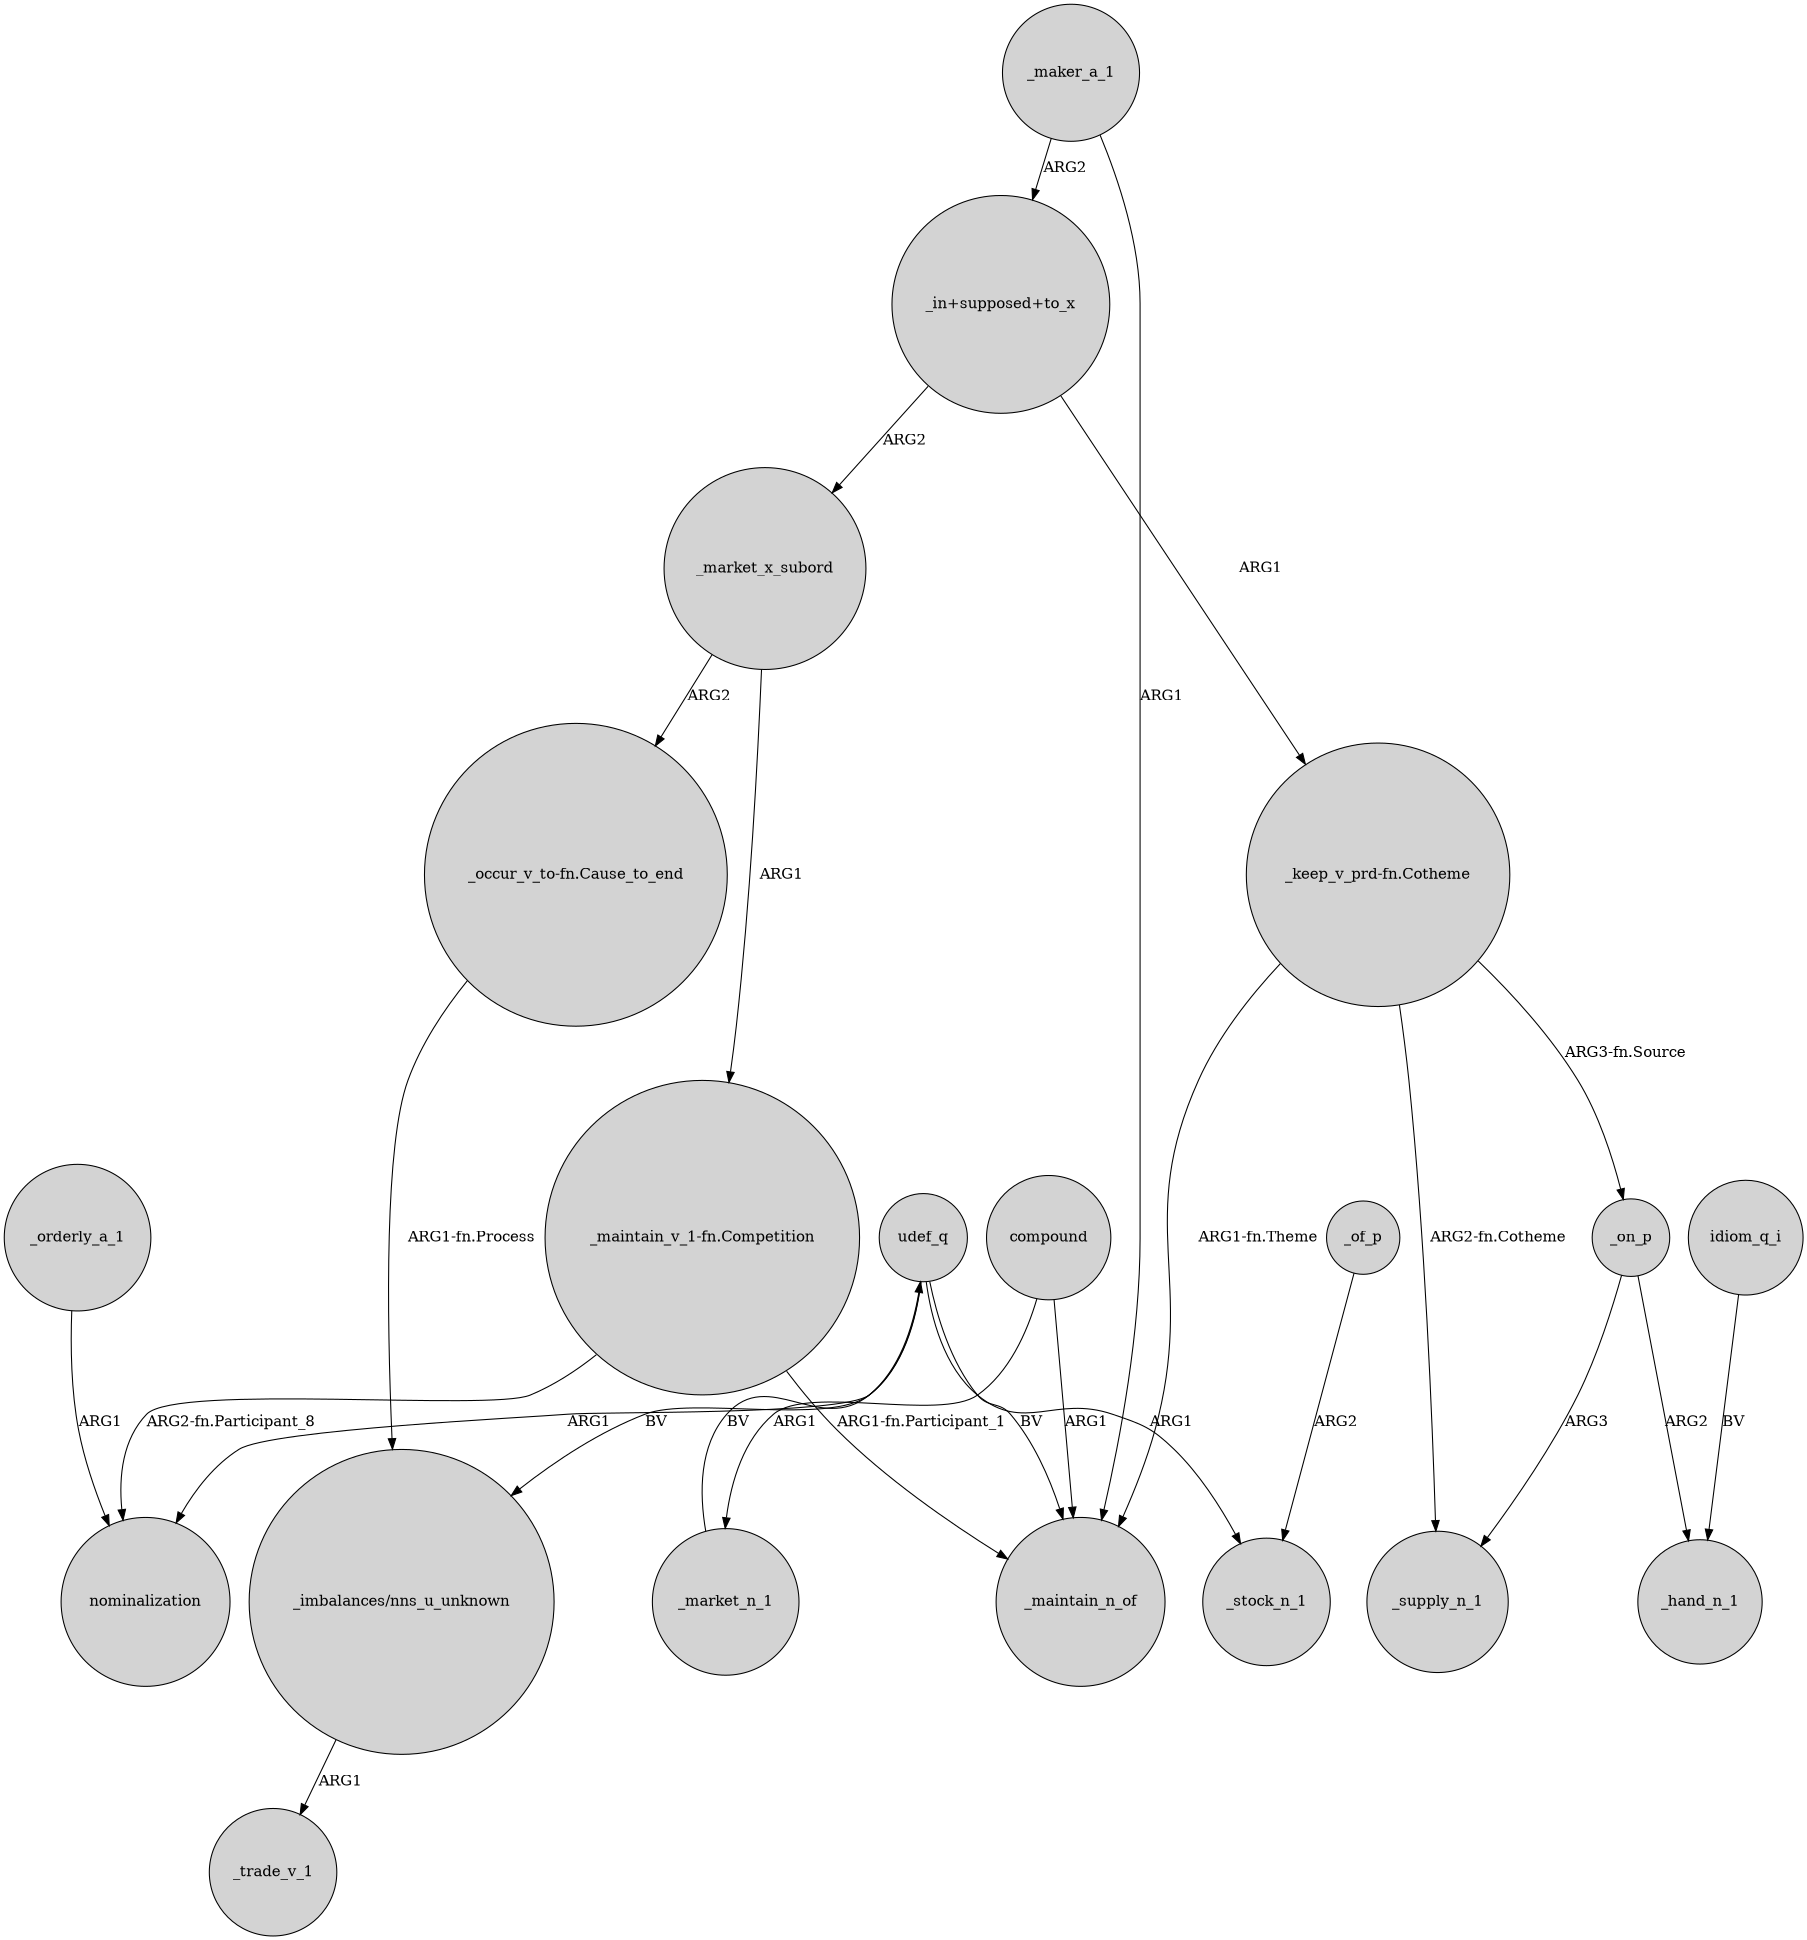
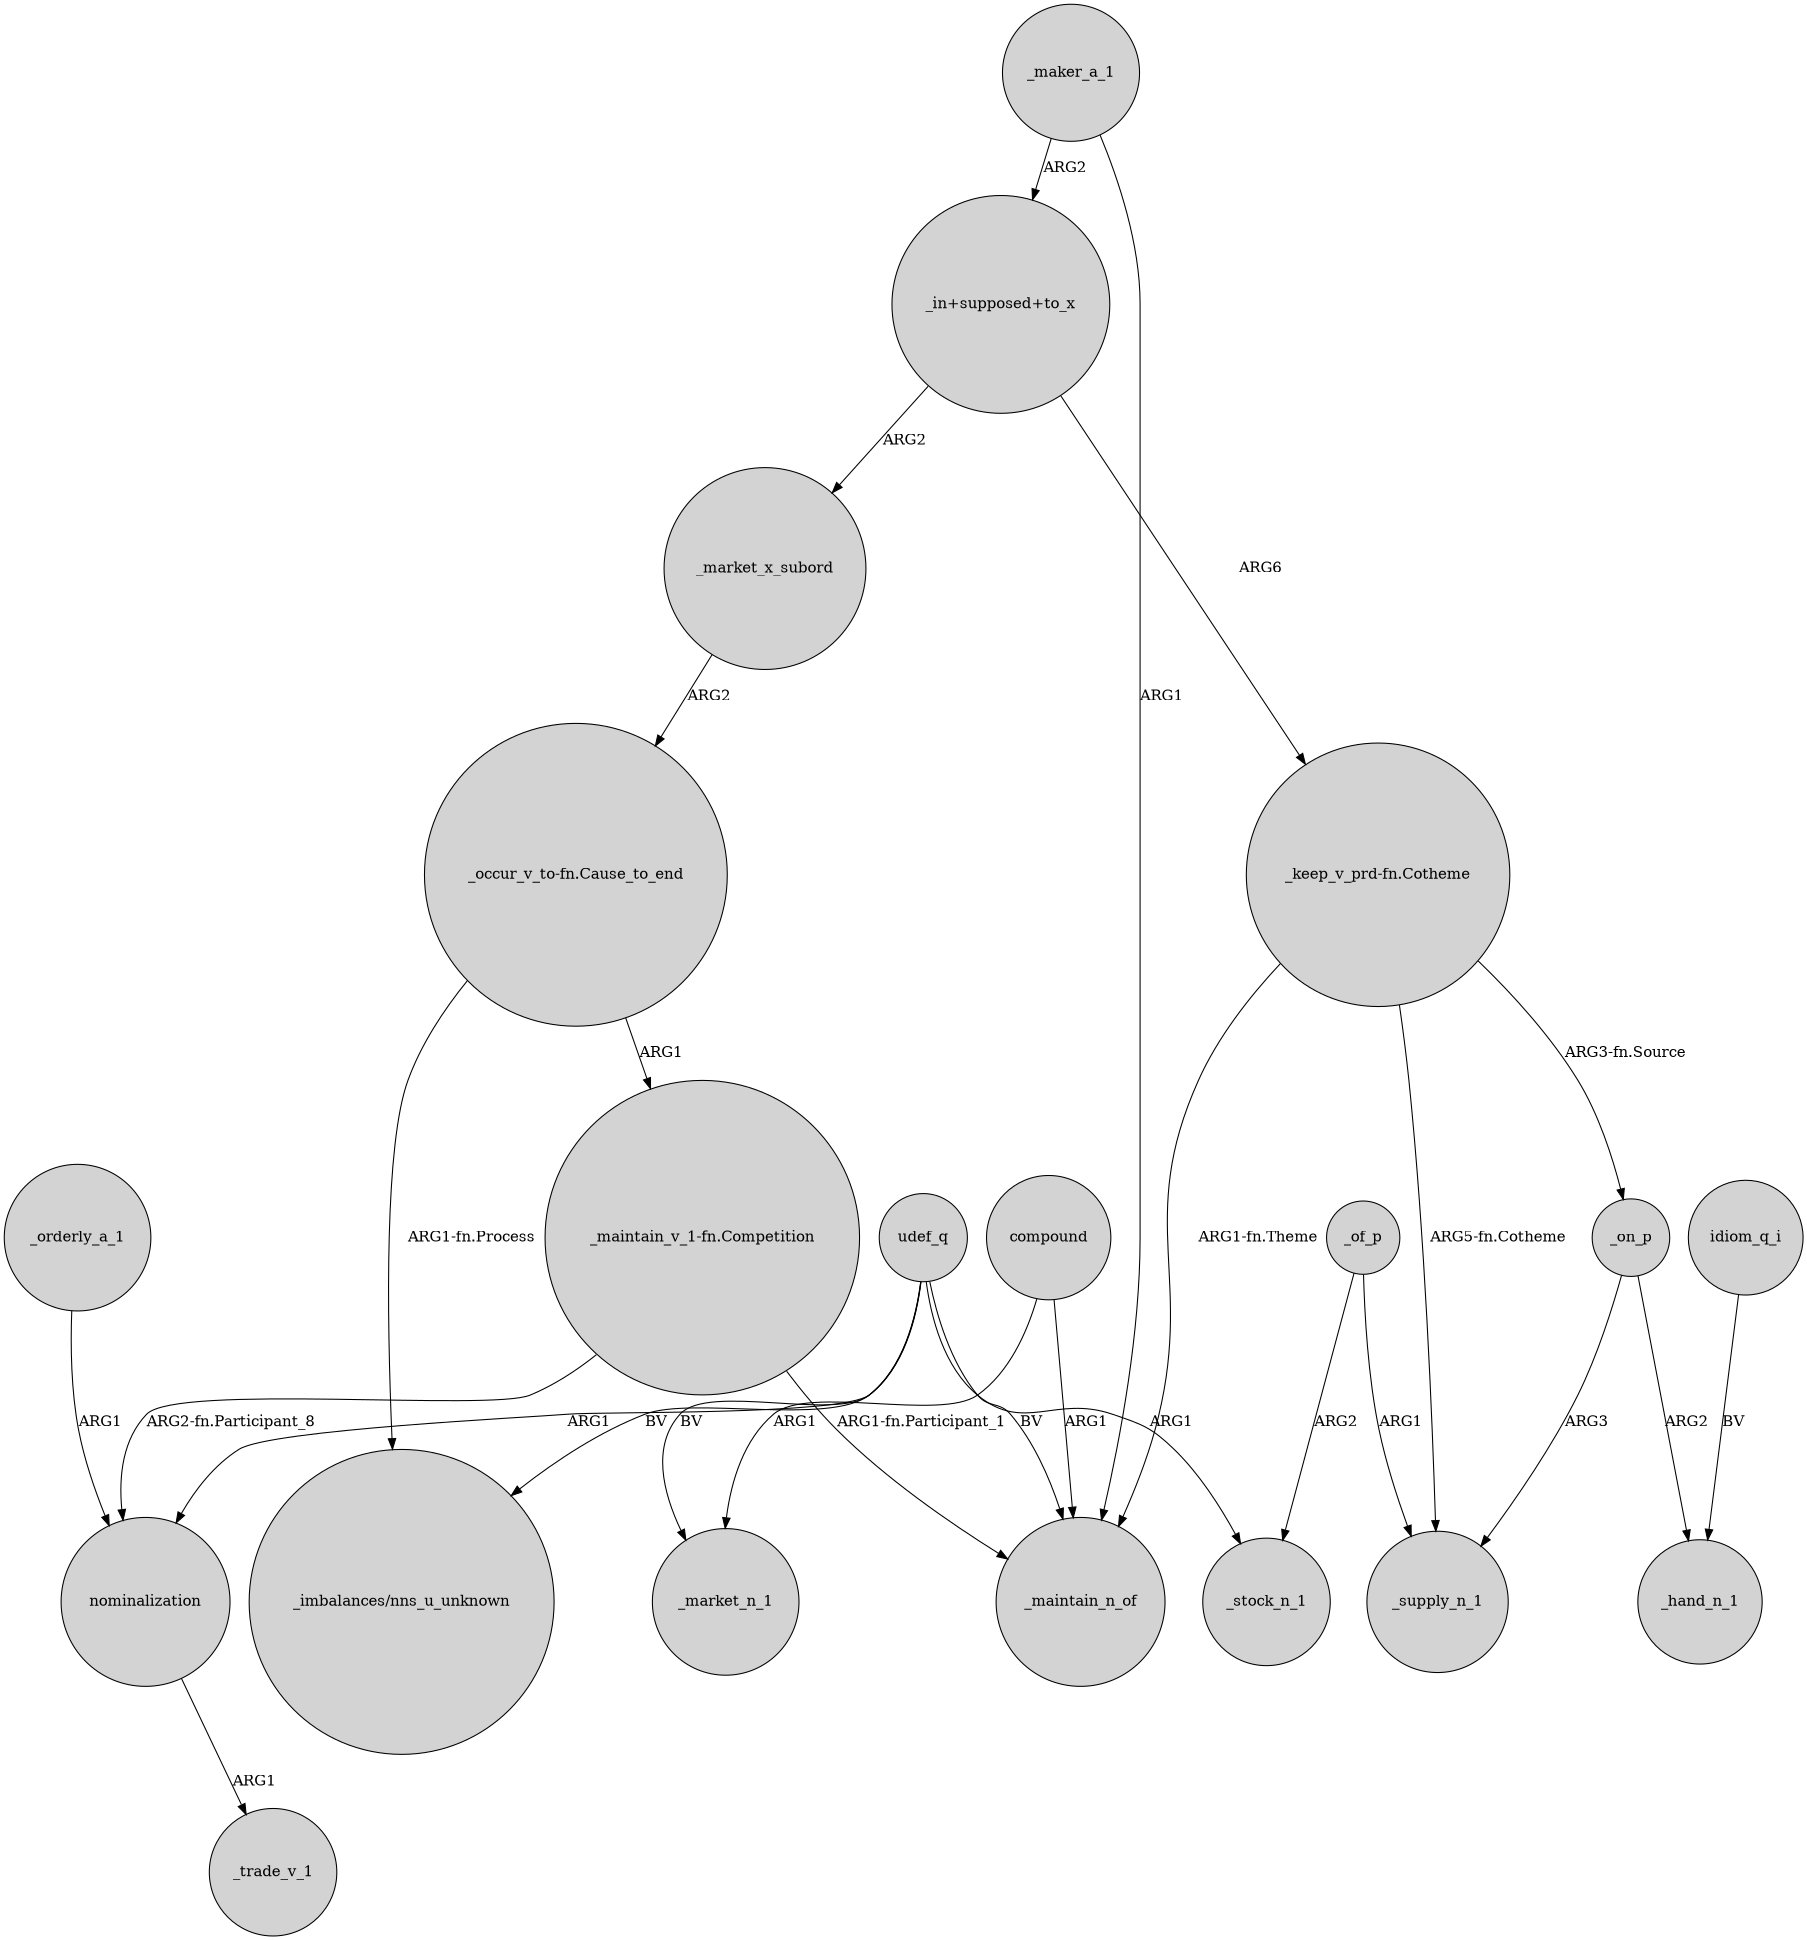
edge "_in+supposed+to_x" -> "_keep_v_prd-fn.Cotheme": label "ARG1" -> "ARG6"
edge "_market_x_subord" -> "_maintain_v_1-fn.Competition": now "_occur_v_to-fn.Cause_to_end" -> "_maintain_v_1-fn.Competition"
edge "_keep_v_prd-fn.Cotheme" -> "_supply_n_1": label "ARG2-fn.Cotheme" -> "ARG5-fn.Cotheme"
edge "_market_n_1" -> "udef_q": reversed
edge "_of_p" -> "_supply_n_1": added, label "ARG1"
edge "_imbalances/nns_u_unknown" -> "_trade_v_1": now "nominalization" -> "_trade_v_1"
